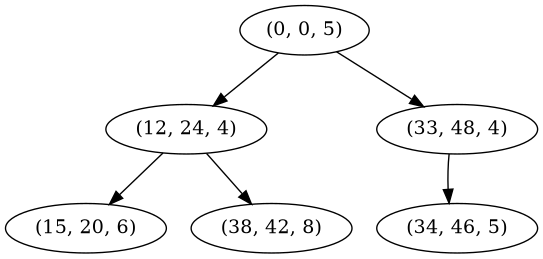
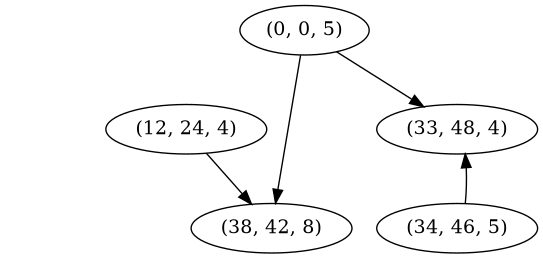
edge "(0, 0, 5)" -> "(12, 24, 4)": now "(0, 0, 5)" -> "(38, 42, 8)"
edge "(33, 48, 4)" -> "(34, 46, 5)": reversed
node "(15, 20, 6)": removed
